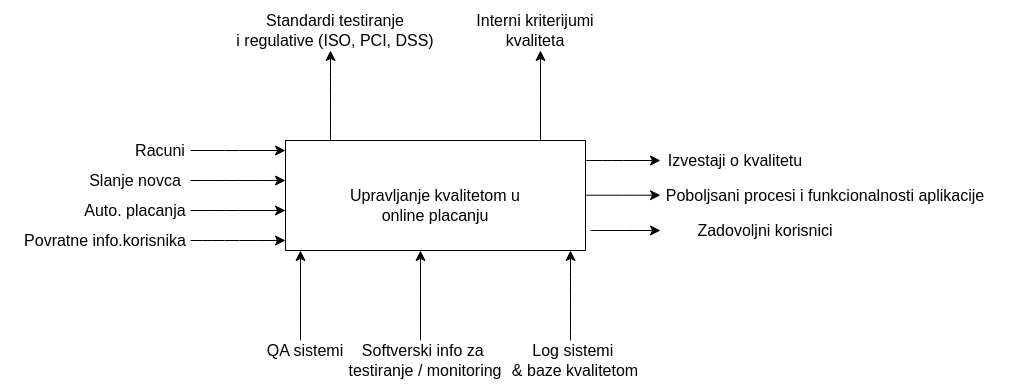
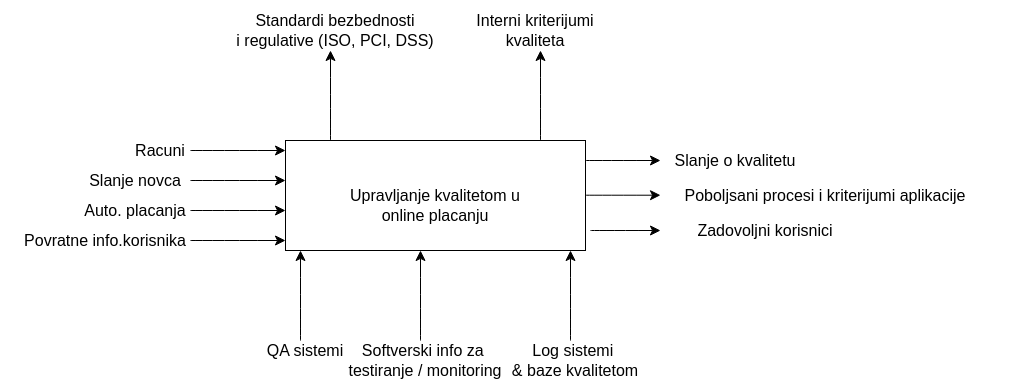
node "Standardi testiranje i regulative (ISO, PCI, DSS)": label "Standardi testiranje i regulative (ISO, PCI, DSS)" -> "Standardi bezbednosti i regulative (ISO, PCI, DSS)"
node "Izvestaji o kvalitetu": label "Izvestaji o kvalitetu" -> "Slanje o kvalitetu"
node "Poboljsani procesi i funkcionalnosti aplikacije": label "Poboljsani procesi i funkcionalnosti aplikacije" -> "Poboljsani procesi i kriterijumi aplikacije"
